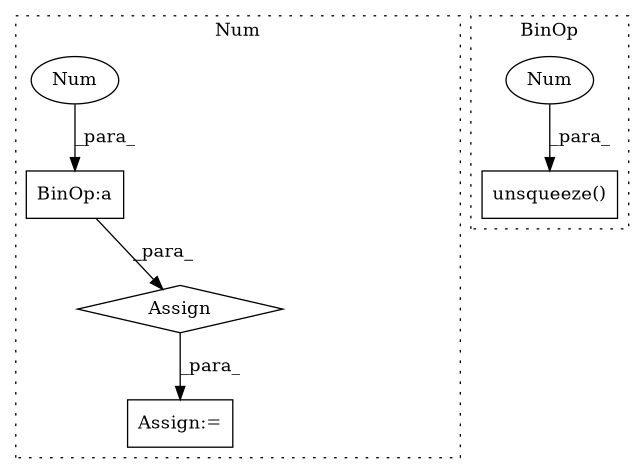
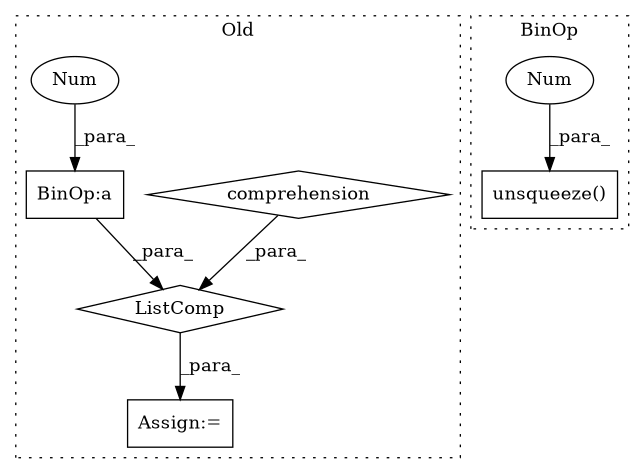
cluster "Num": label "Num" -> "Old"
node "comprehension": added
node "Assign": label "Assign" -> "ListComp"
